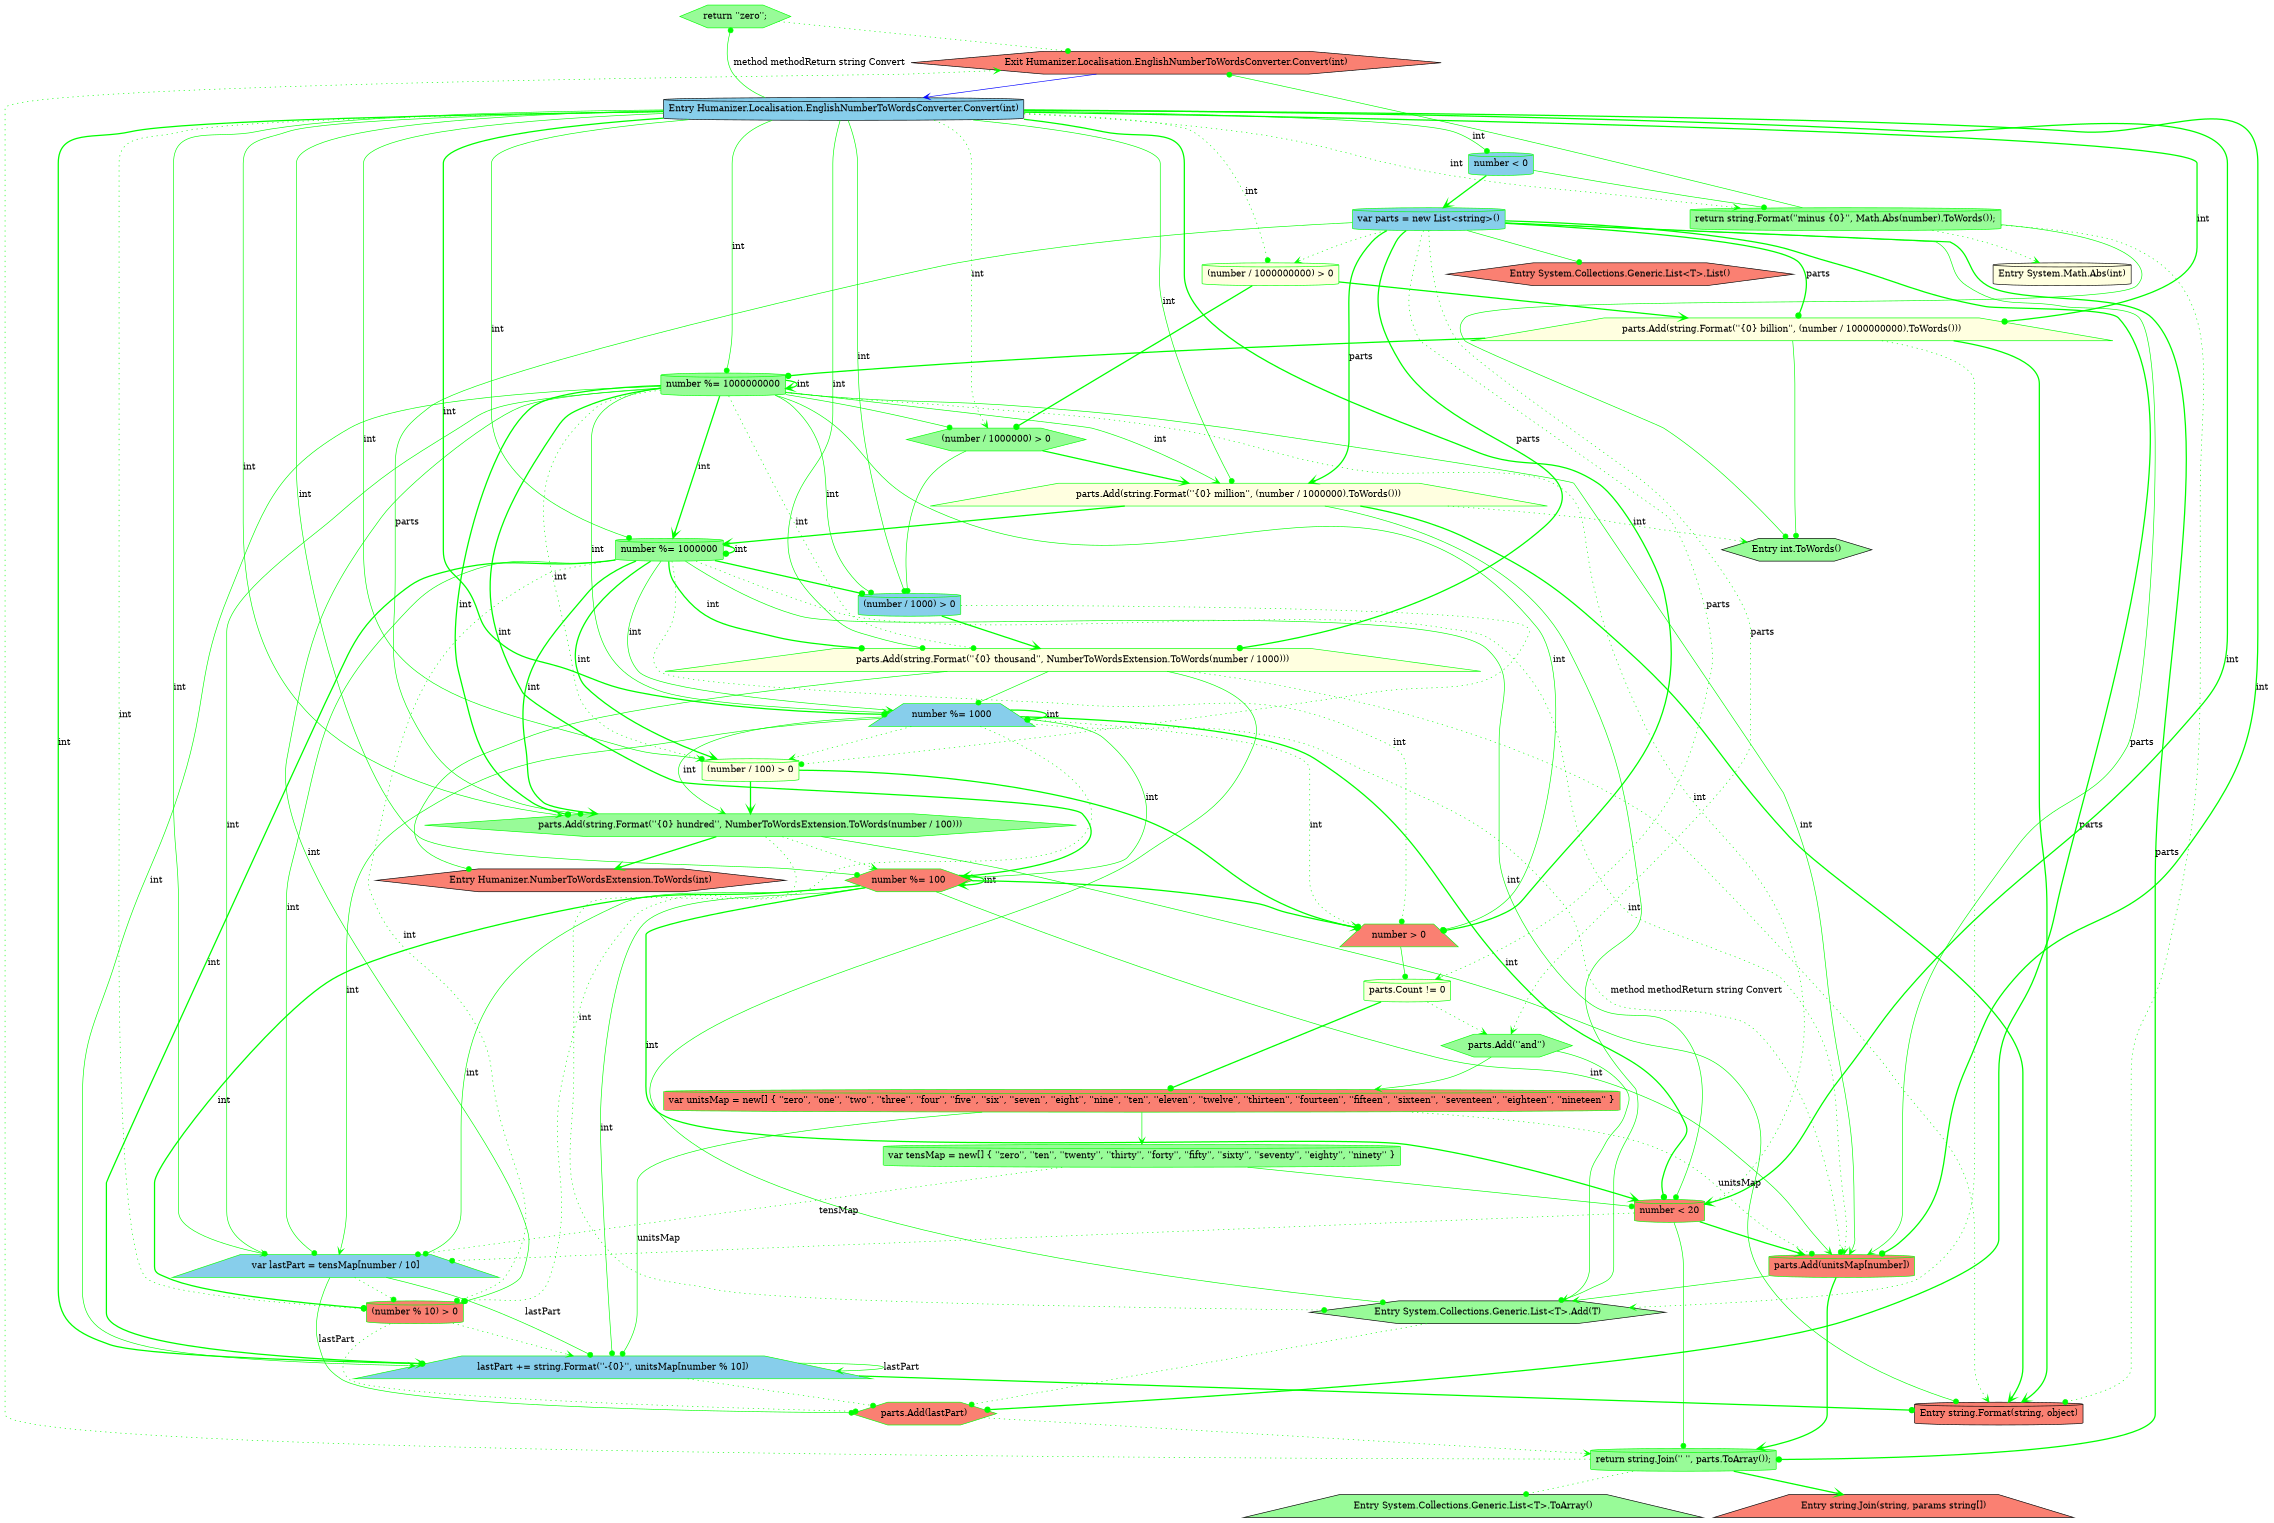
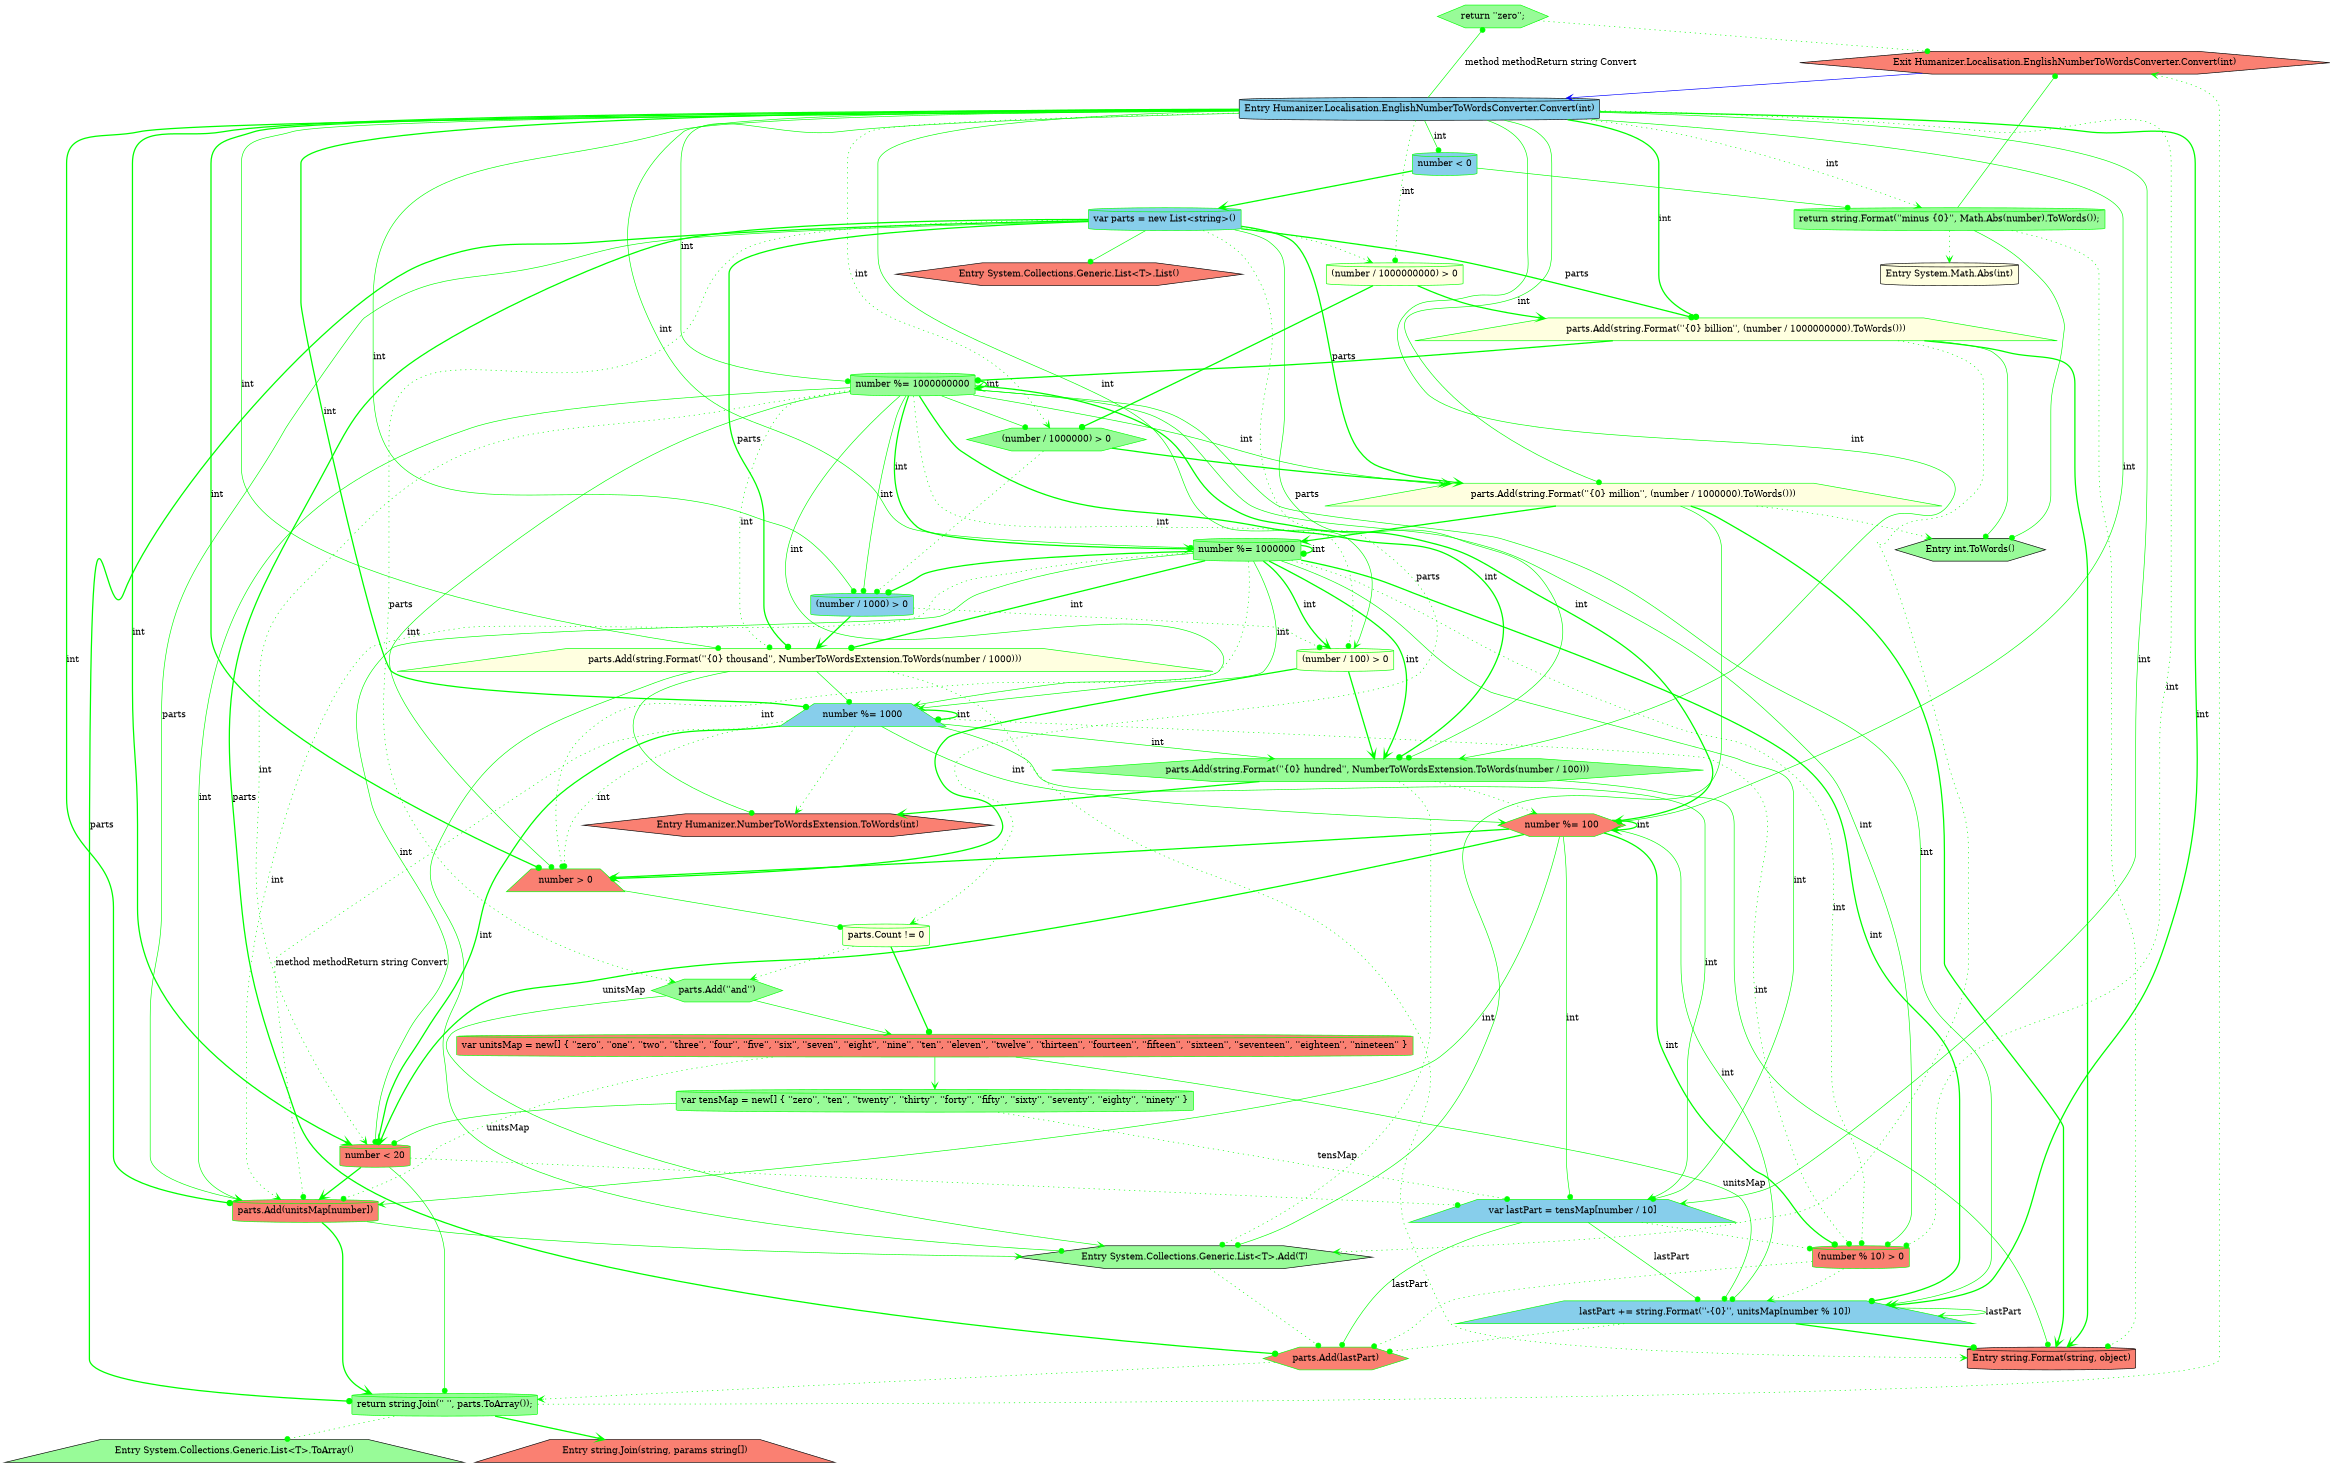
edge "(number / 1000000) > 0" -> "(number / 1000) > 0": style solid -> dotted
edge "number %= 1000000000" -> "var lastPart = tensMap[number / 10]": removed, label "int"
edge "number %= 1000" -> "(number / 100) > 0": now "number %= 1000" -> "Entry Humanizer.NumberToWordsExtension.ToWords(int)"
edge "number %= 100" -> "number < 20": label "int" -> "unitsMap"
